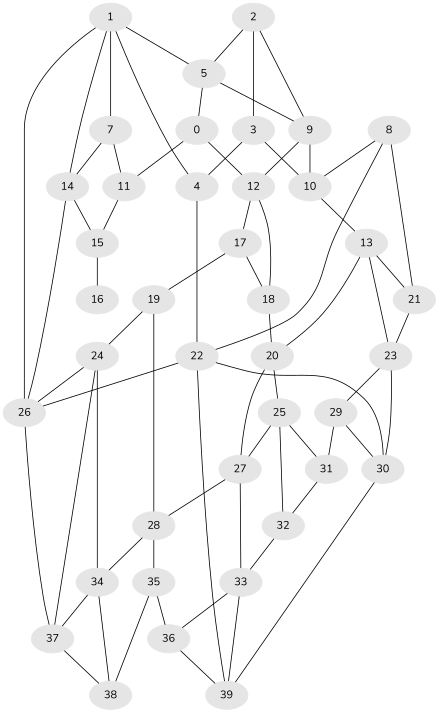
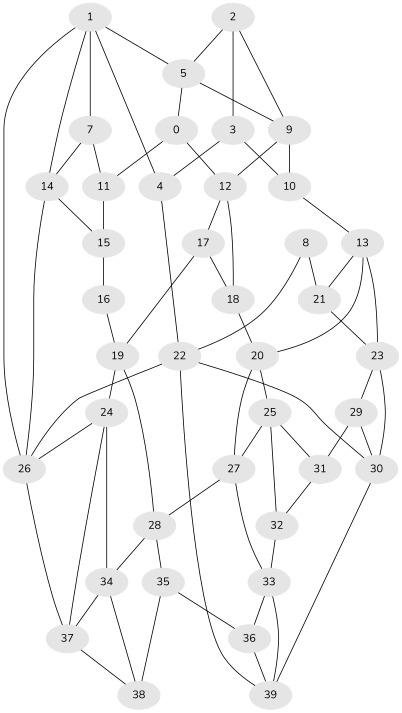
edge "8" -- "10": removed
edge "16" -- "19": added
